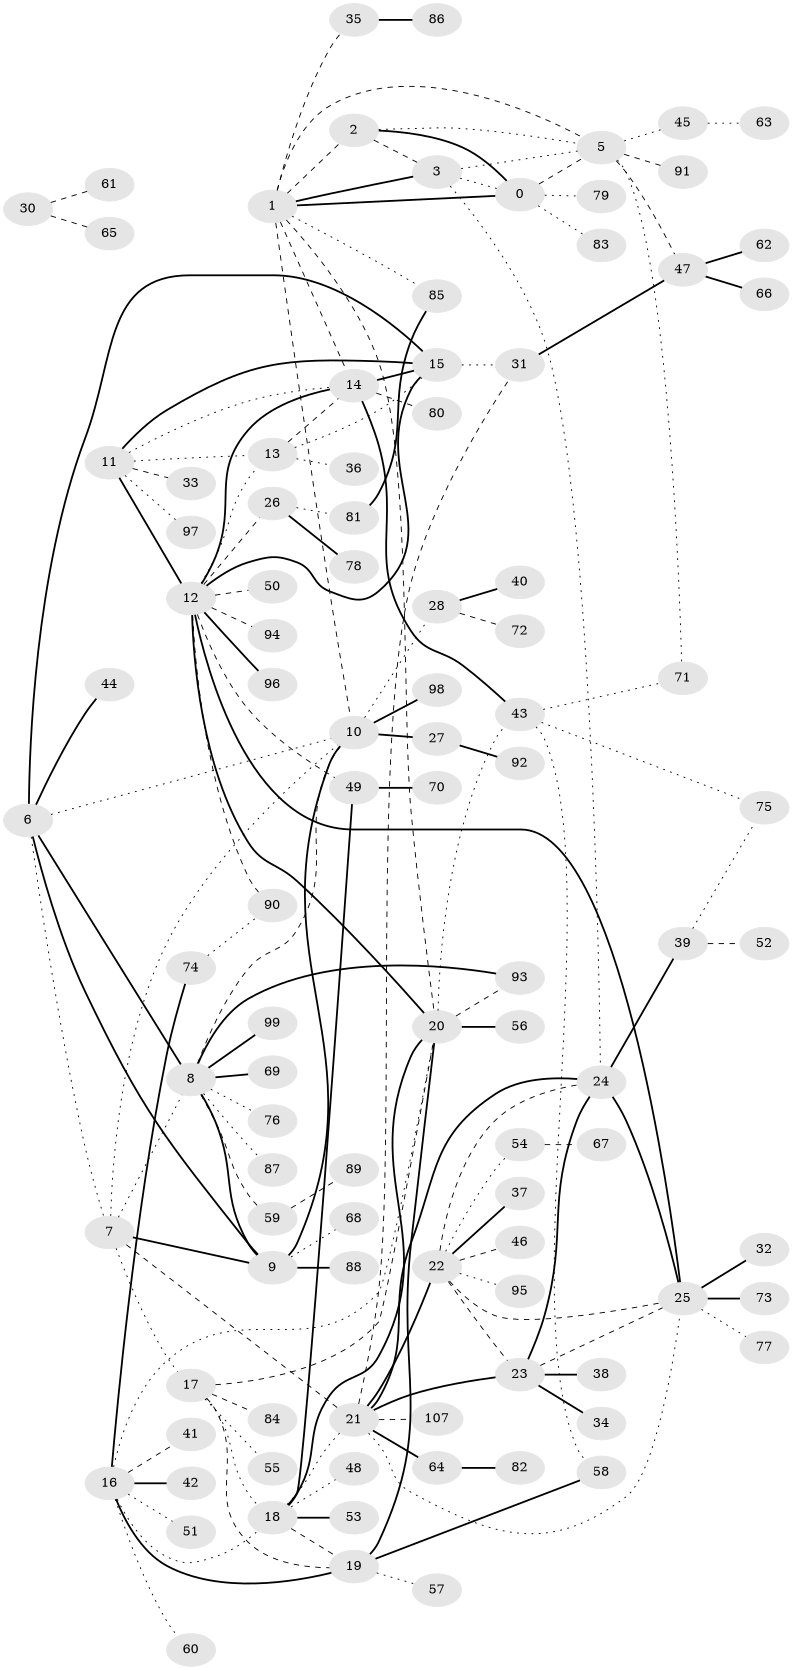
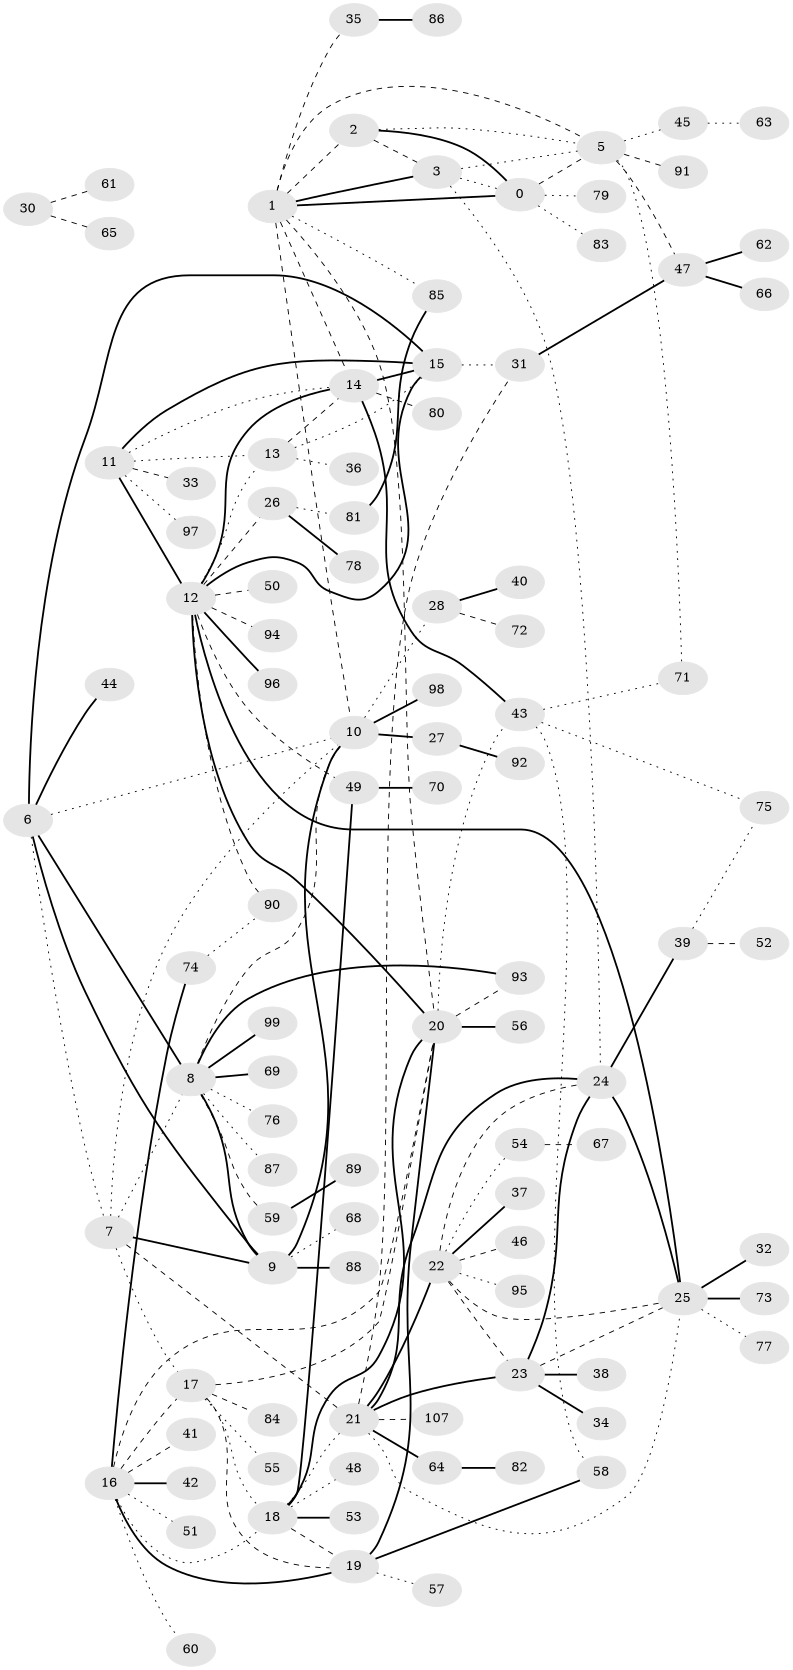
edge "89" -- "59": style dashed -> bold
edge "20" -- "16": style dotted -> dashed
edge "17" -- "16": added
